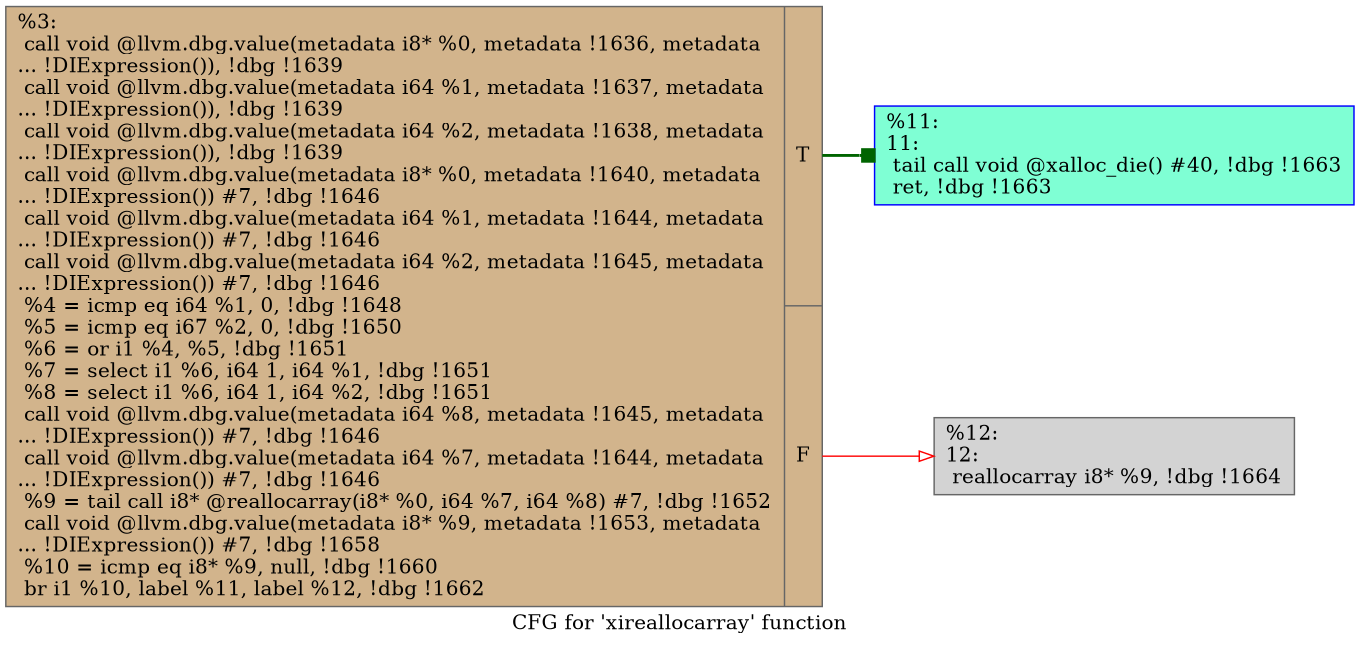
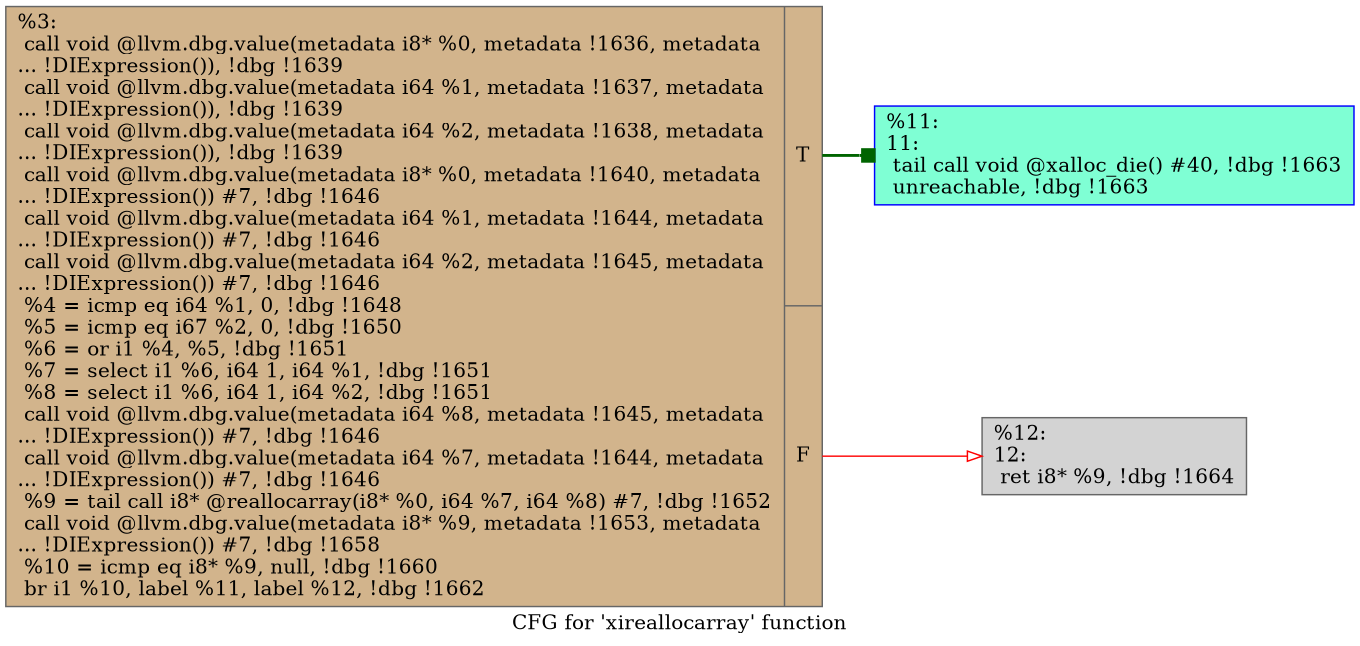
node "%11:": text "ret, !dbg !1663" -> "unreachable, !dbg !1663"
node "%12:": text "reallocarray i8* %9, !dbg !1664" -> "ret i8* %9, !dbg !1664"
